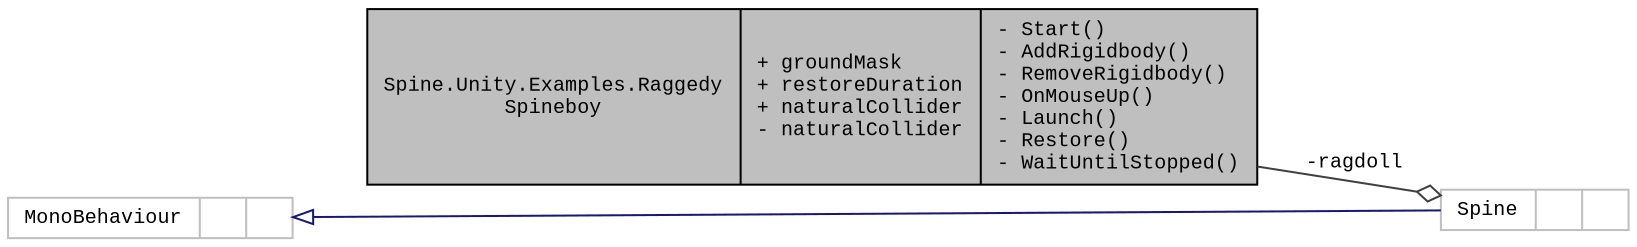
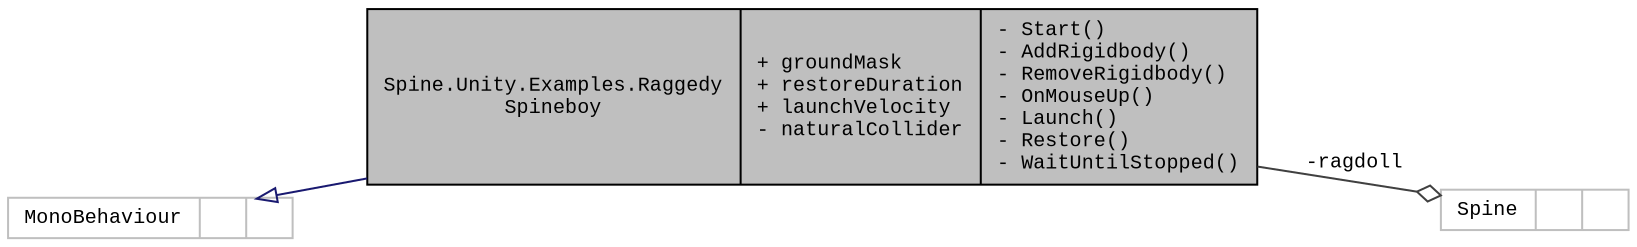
node "Spine.Unity.Examples.Raggedy": text "+ naturalCollider" -> "+ launchVelocity"
edge "Spine" -> "MonoBehaviour": now "Spine.Unity.Examples.Raggedy" -> "MonoBehaviour"
